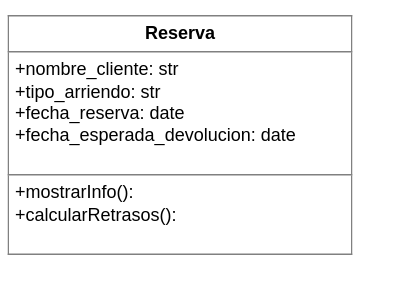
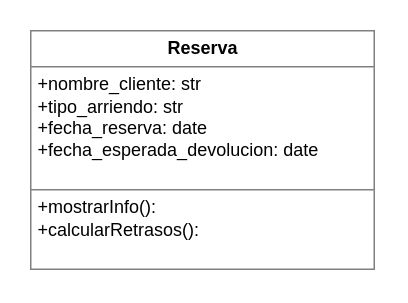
node "Reserva +nombre_cliente: str +tipo_arriendo: str +fecha_reserva: date +fecha_esperada_devolucion: date +mostrarInfo(): +calcularRetrasos():": moved (181, 136) -> (203, 151)
